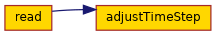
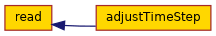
edge "read" -> "adjustTimeStep": reversed
